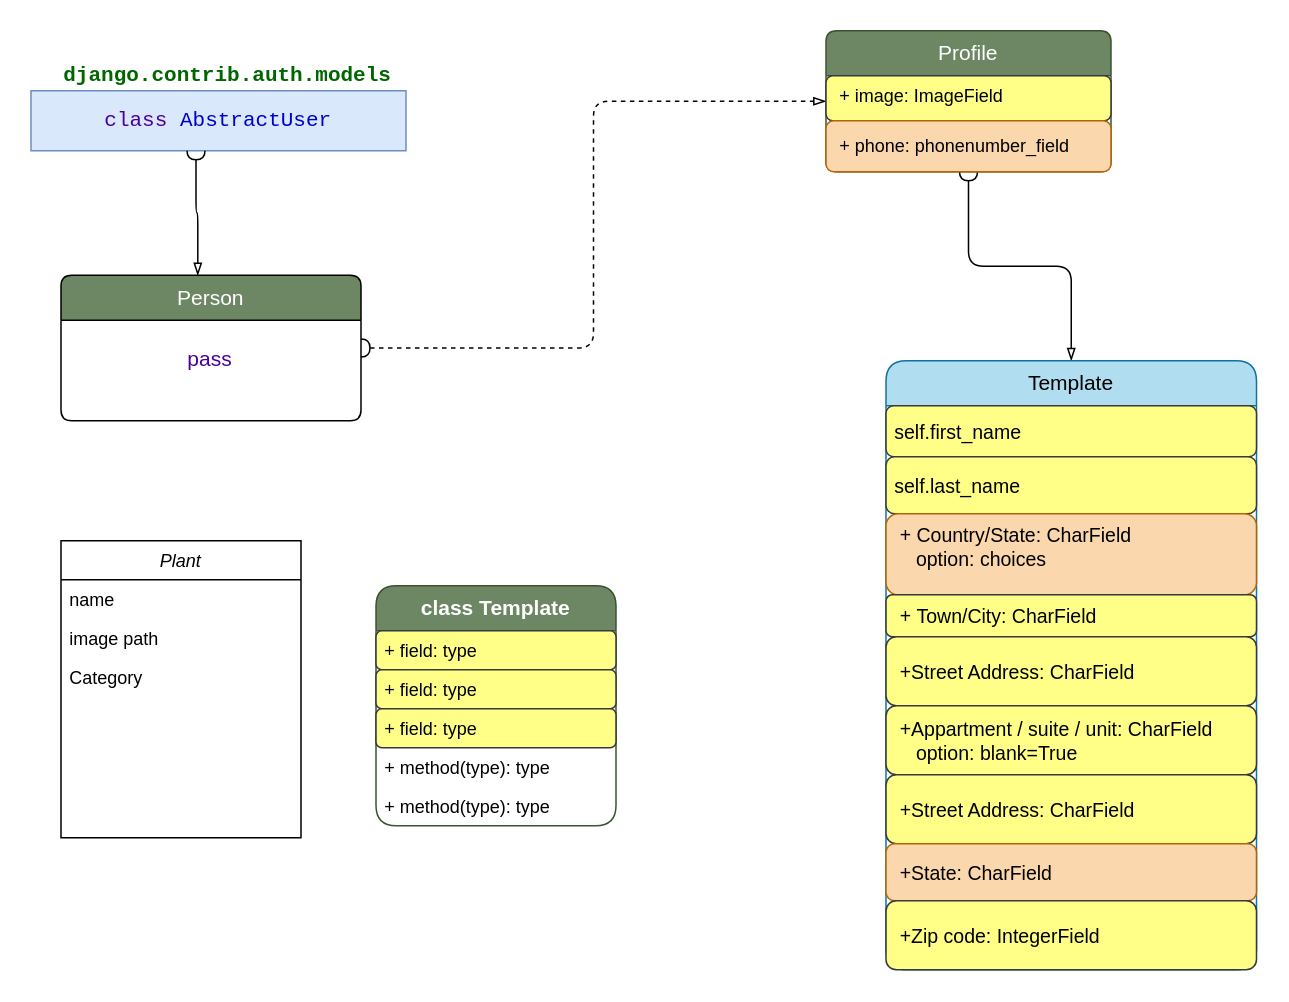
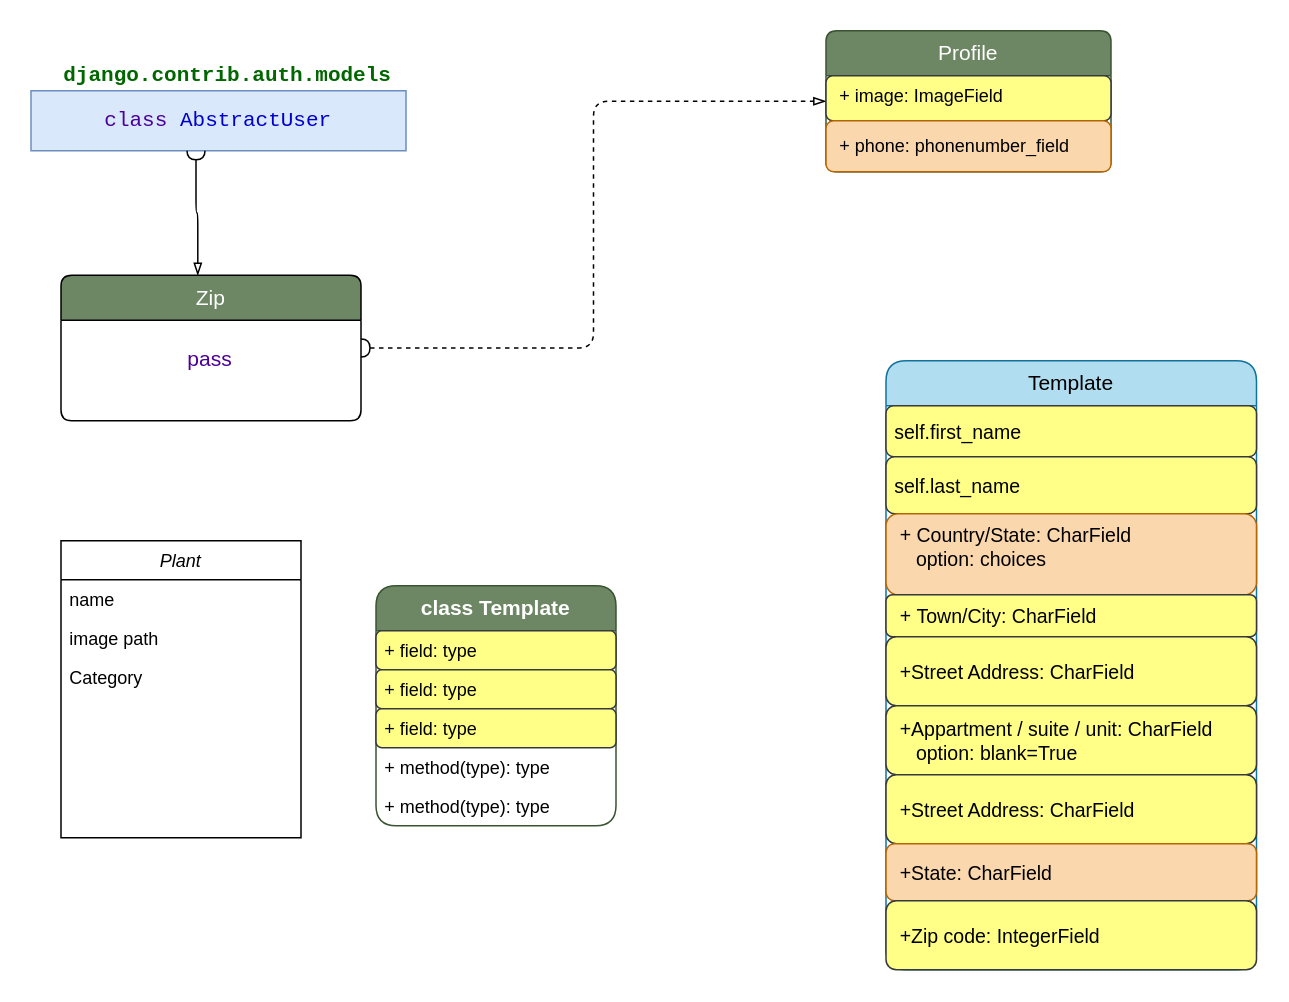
edge "Profile" -- "Template": removed
node "Person": label "Person" -> "Zip"
